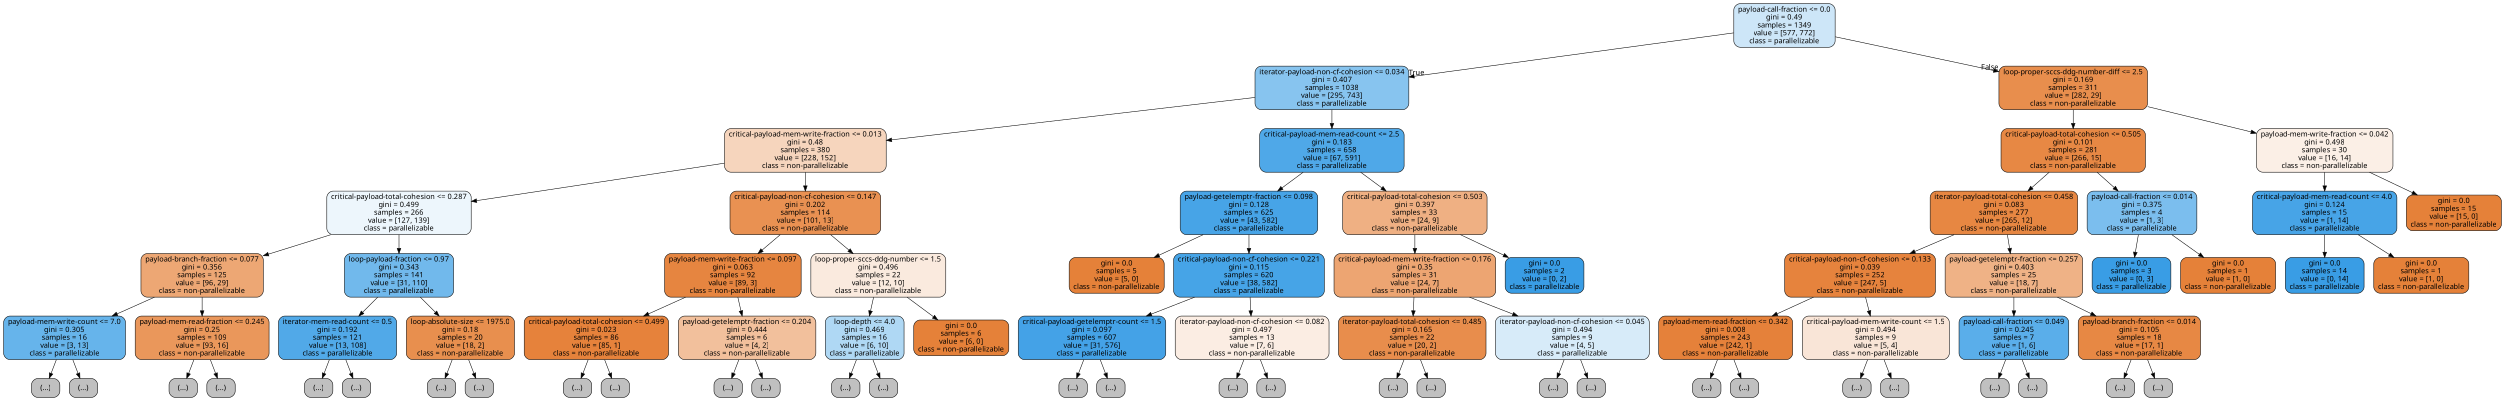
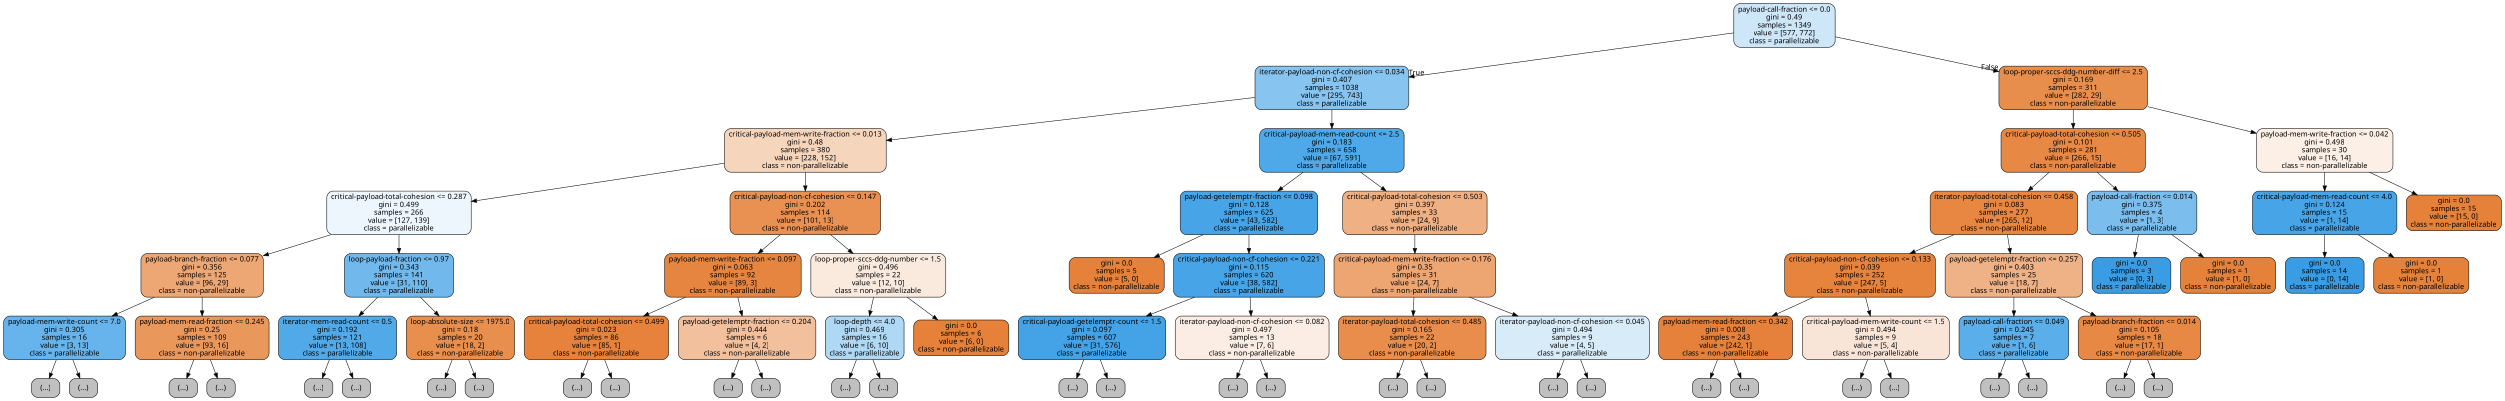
node "gini = 0.0 samples = 2 value = [0, 2] class = parallelizable": removed
